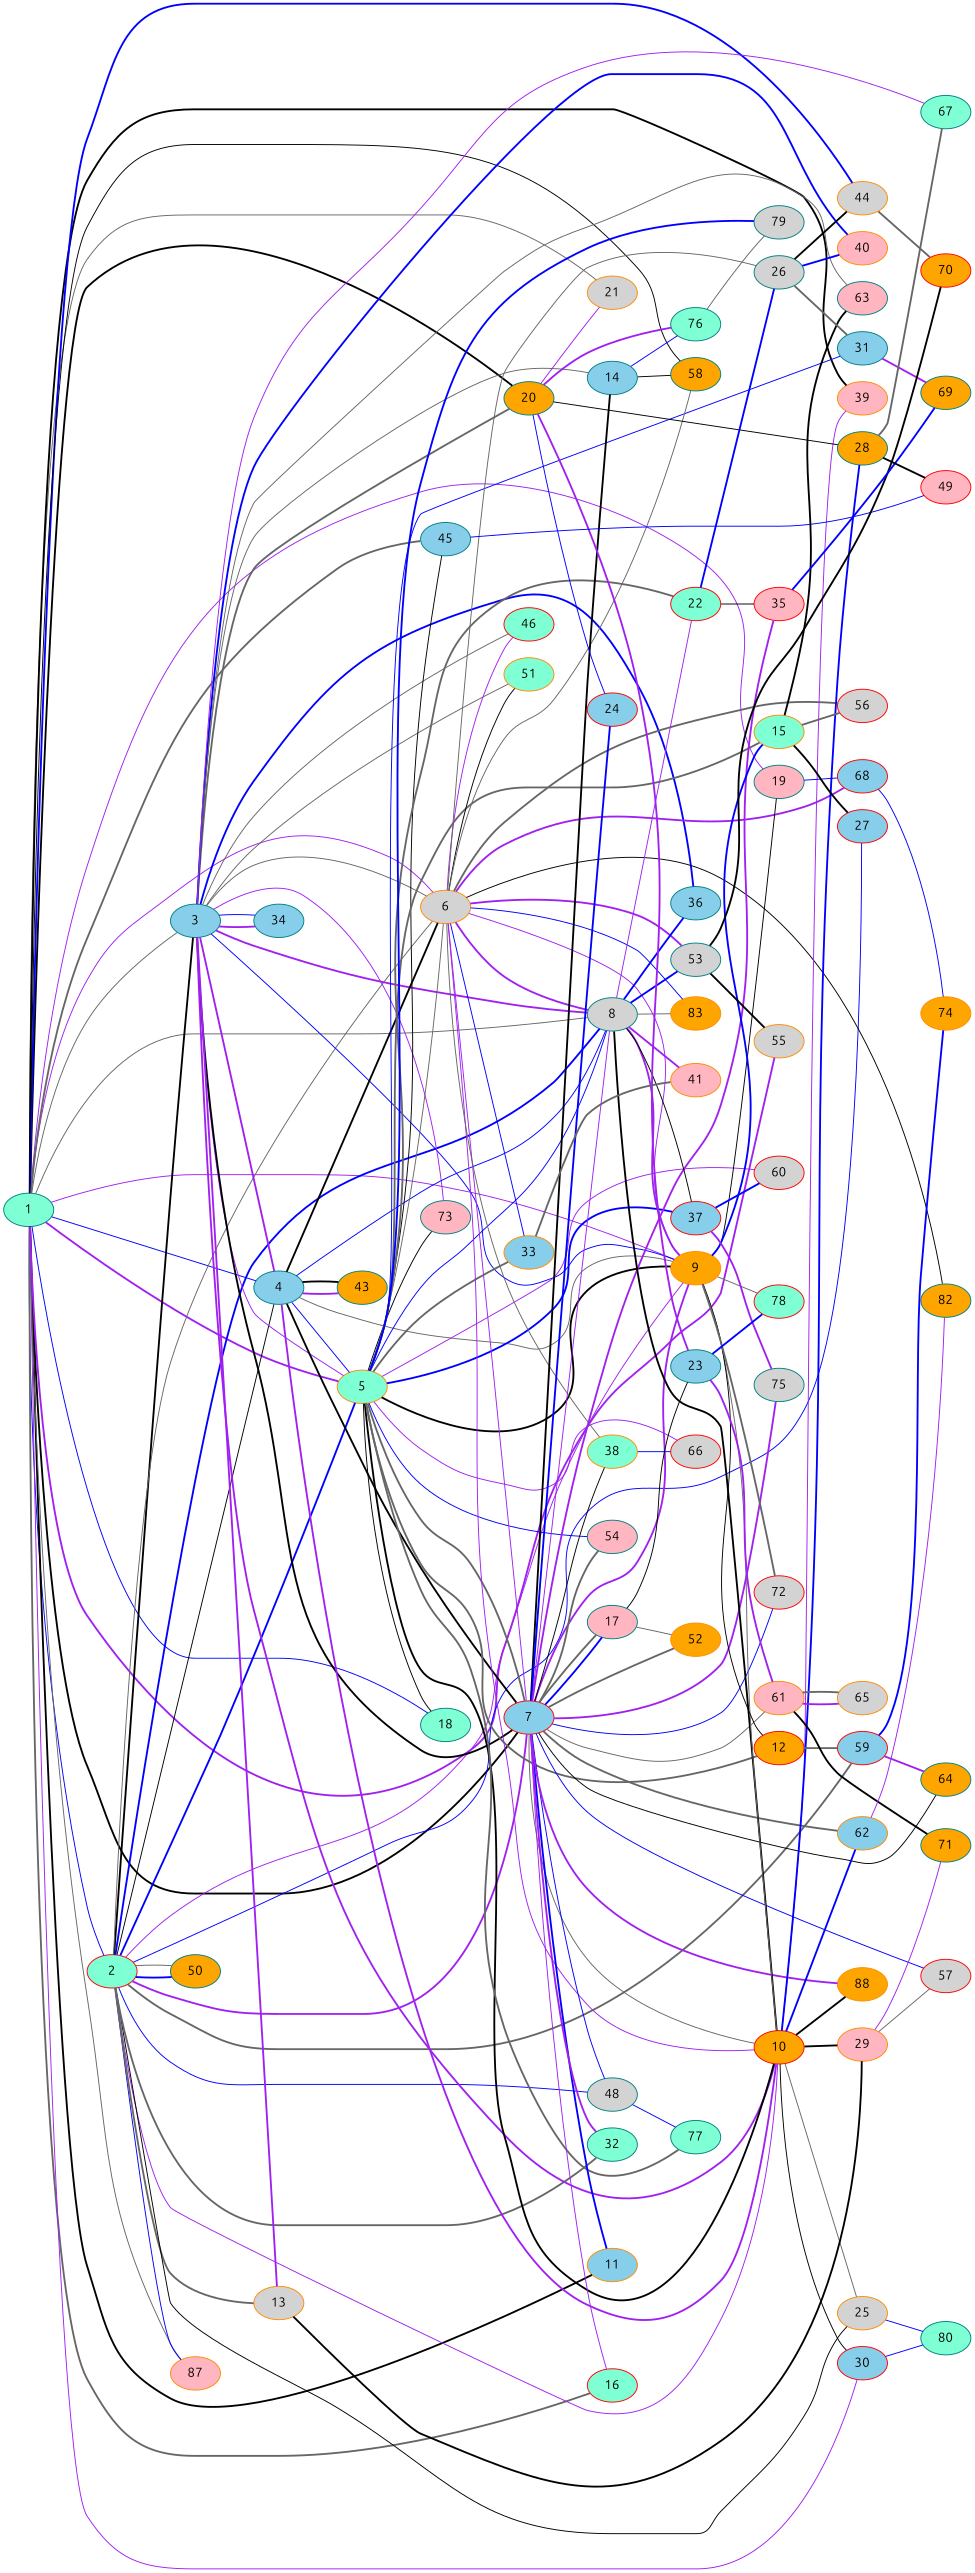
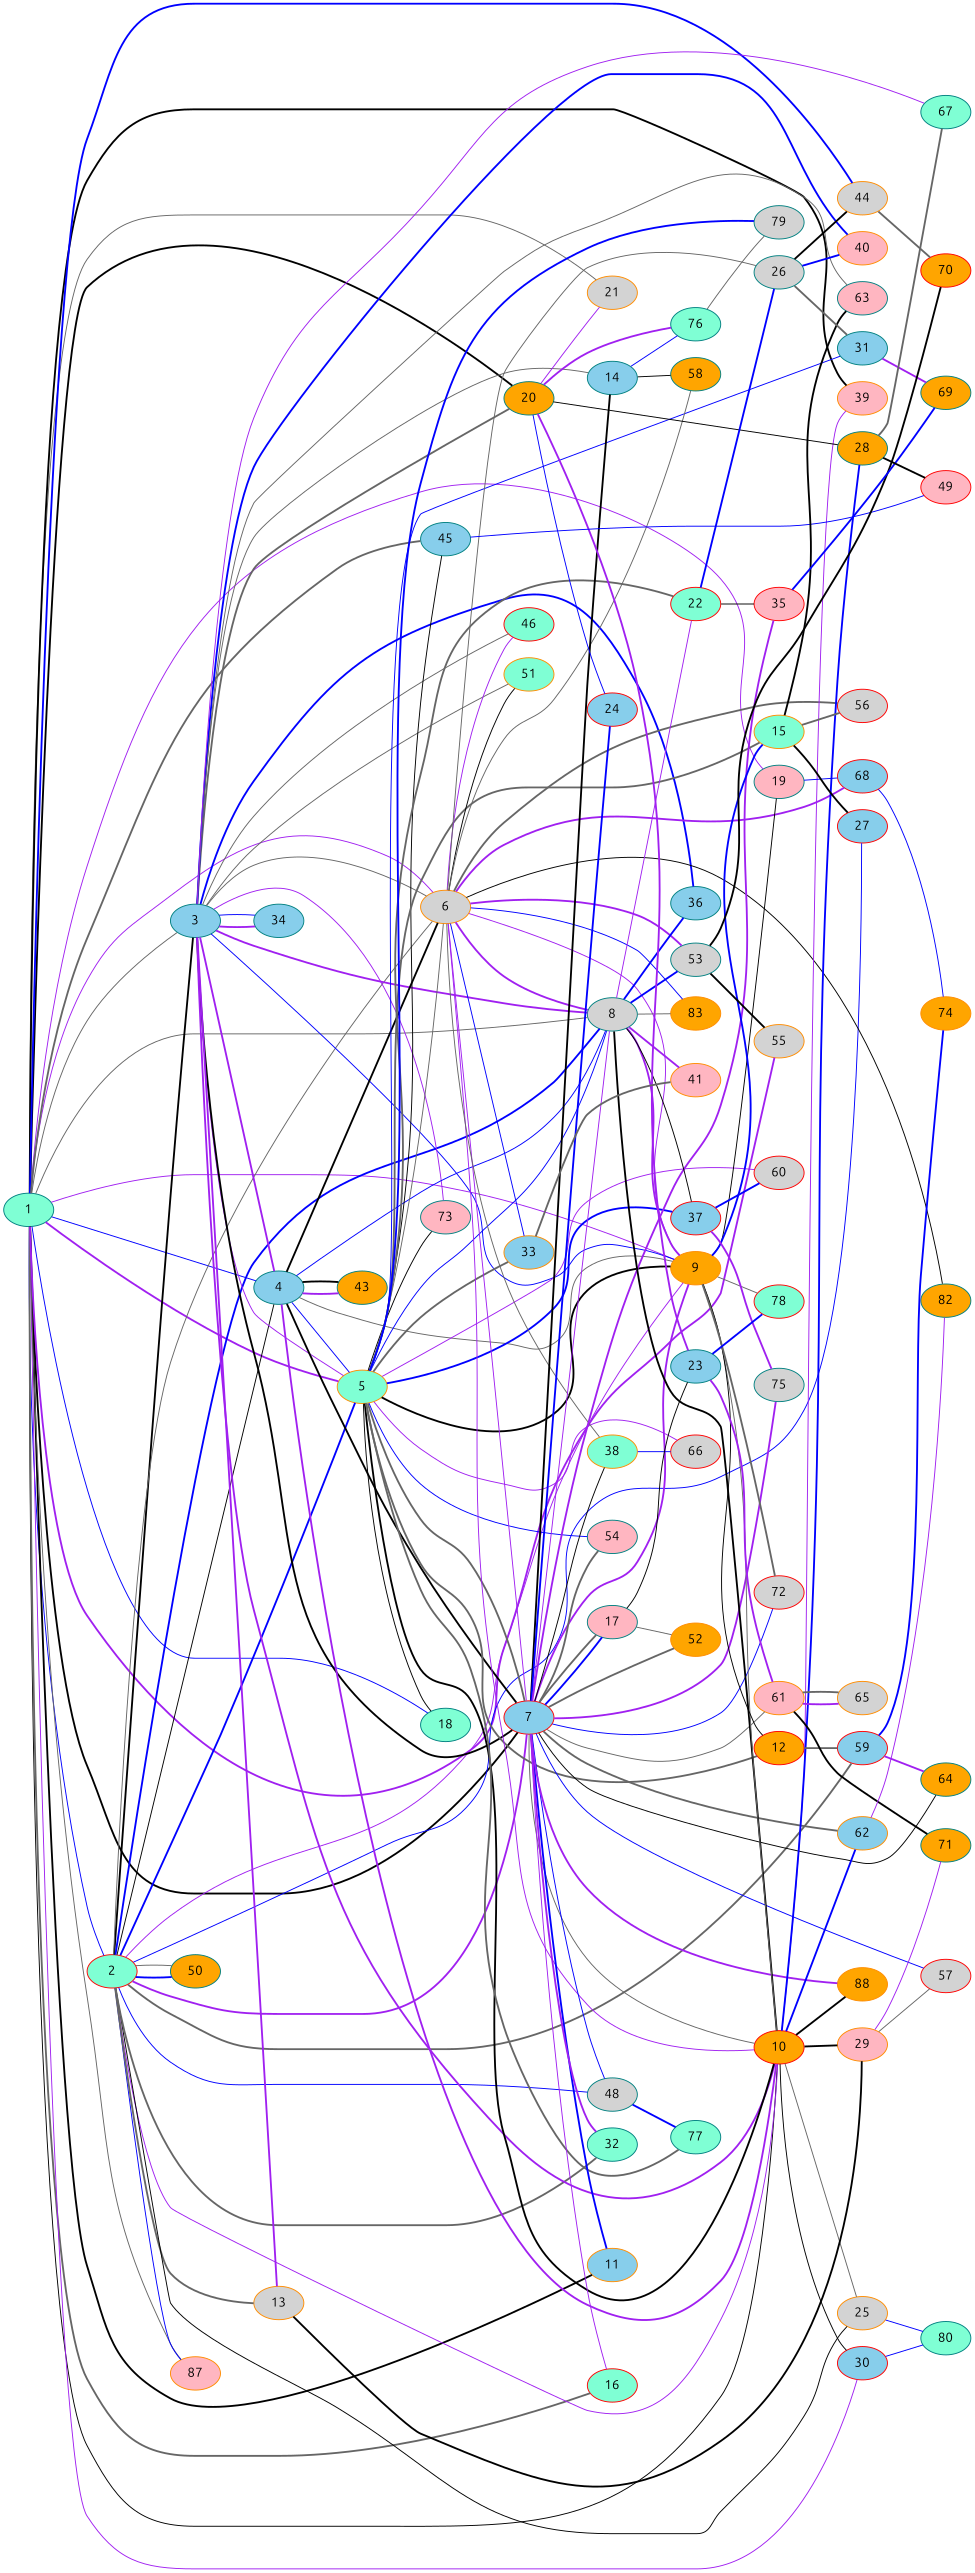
edge "58" -- "1": now "10" -- "1"
edge "48" -- "77": style solid -> bold
